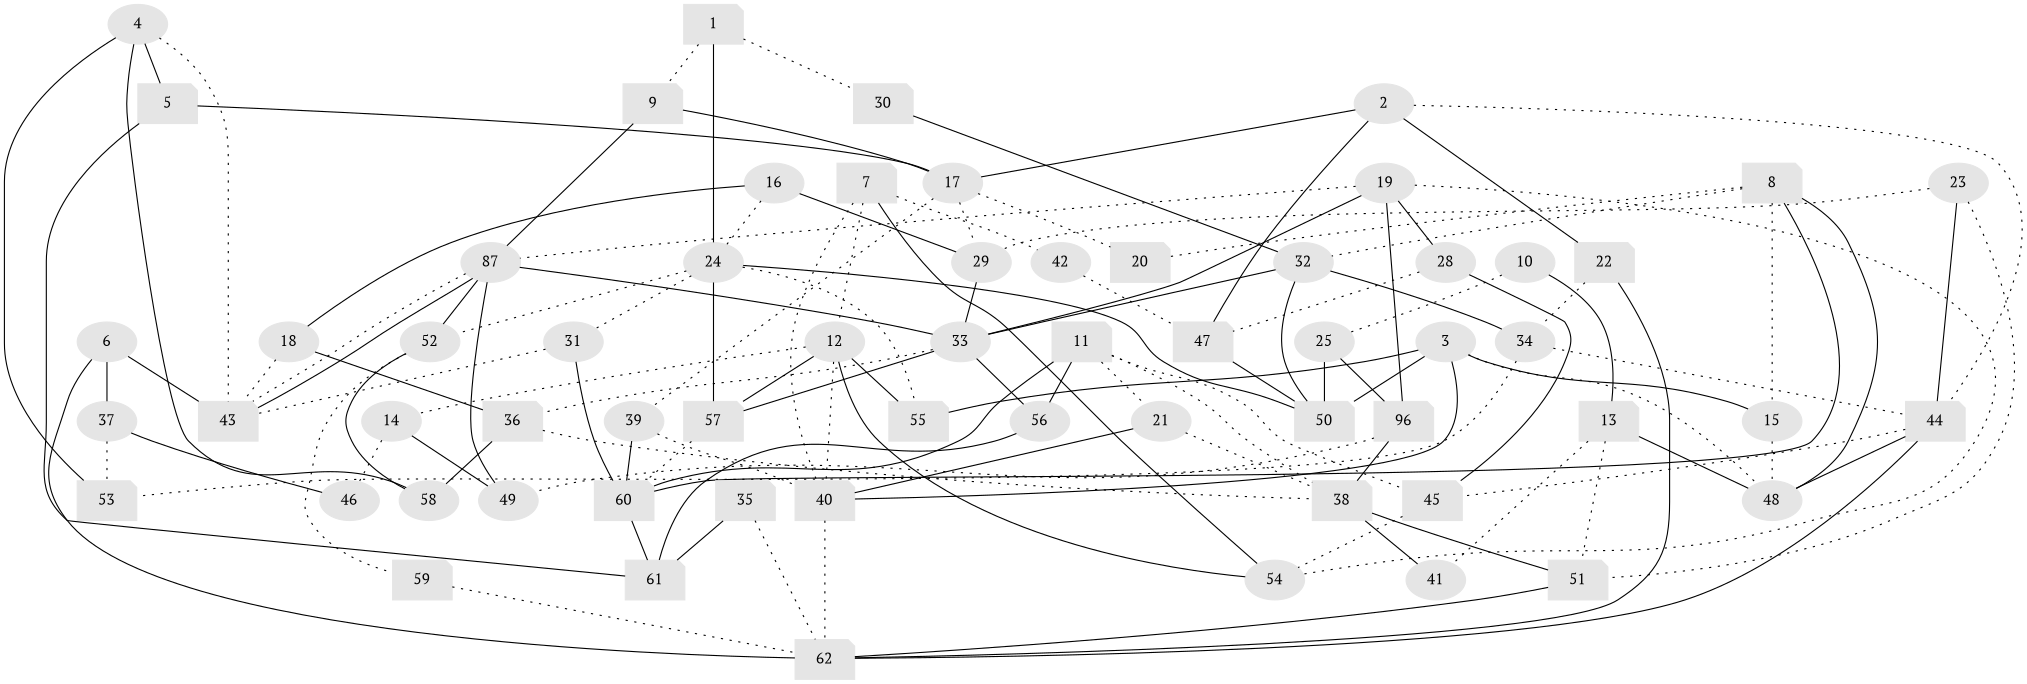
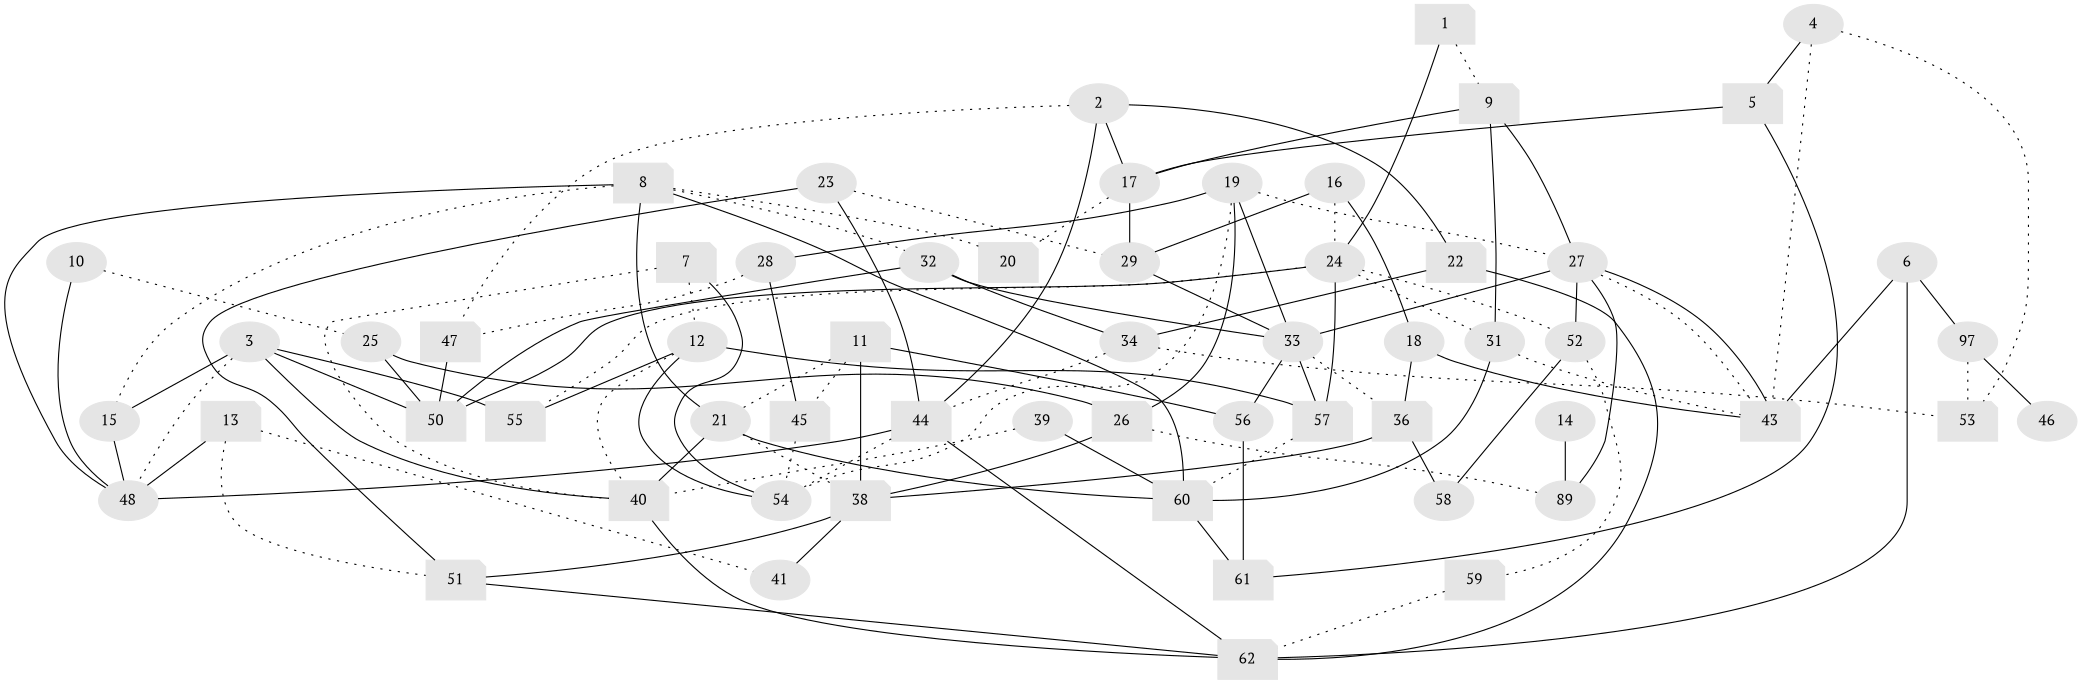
node "30": removed
edge "2" -- "44": style dotted -> solid
edge "2" -- "47": style solid -> dotted
edge "9" -- "31": added
edge "17" -- "29": style dotted -> solid
edge "4" -- "53": style solid -> dotted
node "87": label "87" -> "27"
node "42": removed
edge "22" -- "34": style dotted -> solid
edge "17" -- "39": removed
edge "8" -- "21": added
edge "10" -- "13": now "10" -- "48"
edge "4" -- "58": removed
edge "12" -- "14": removed
edge "18" -- "43": style dotted -> solid
edge "11" -- "38": style dotted -> solid
node "37": label "37" -> "97"
node "96": label "96" -> "26"
edge "14" -- "46": removed
edge "11" -- "60": now "21" -- "60"
edge "15" -- "48": style dotted -> solid
edge "44" -- "45": now "44" -- "54"
edge "36" -- "38": style dotted -> solid
node "49": label "49" -> "89"
node "35": removed
edge "23" -- "51": style dotted -> solid
edge "40" -- "62": style dotted -> solid
